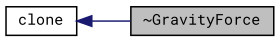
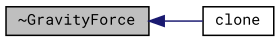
edge "~GravityForce" -> "clone": reversed
